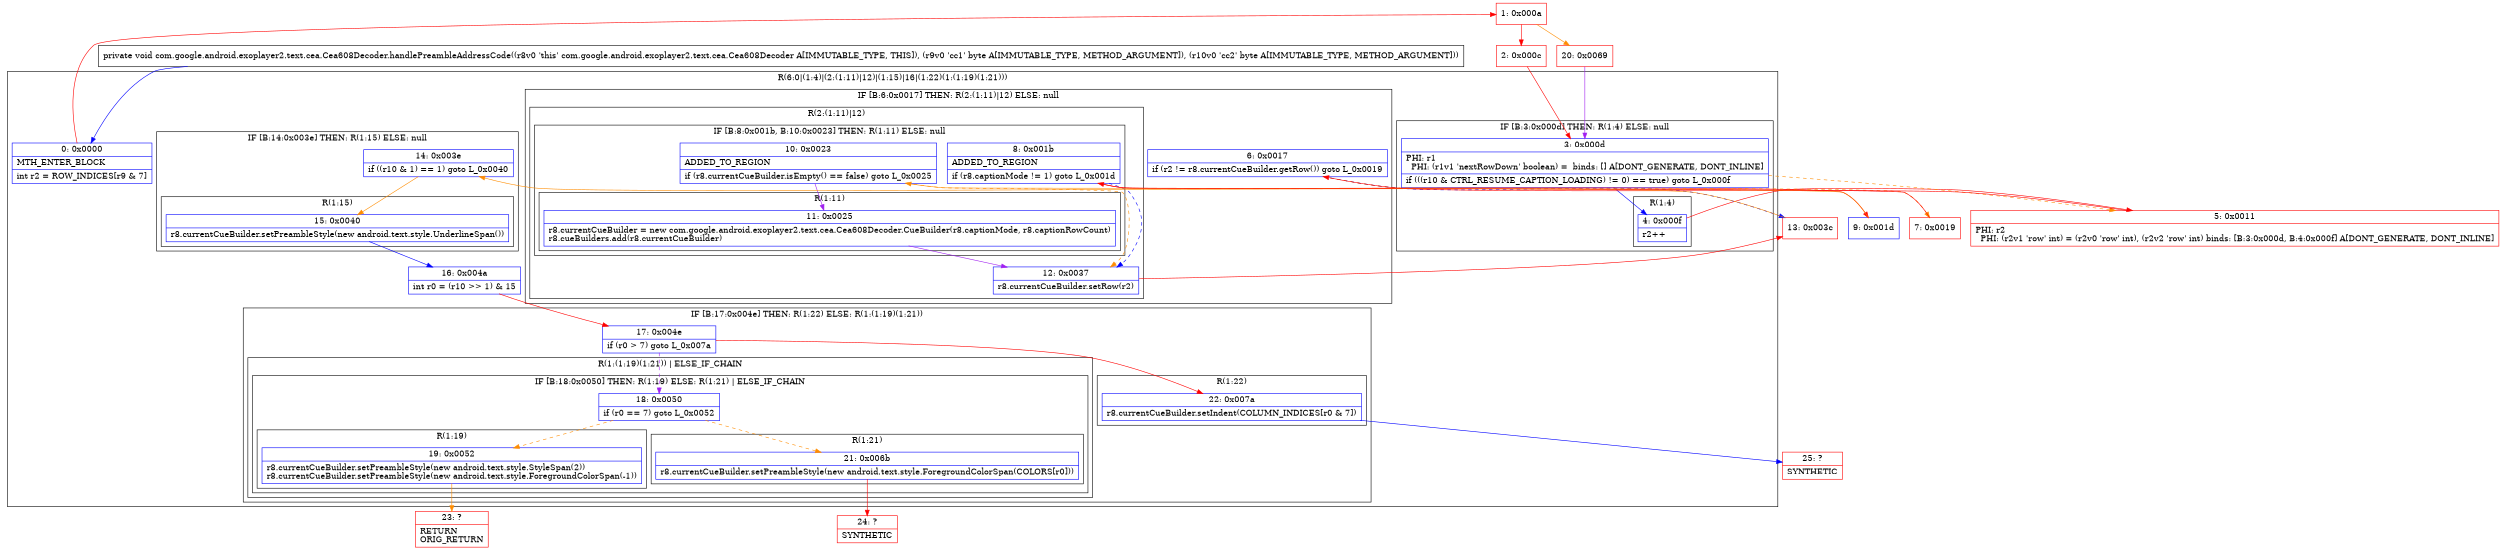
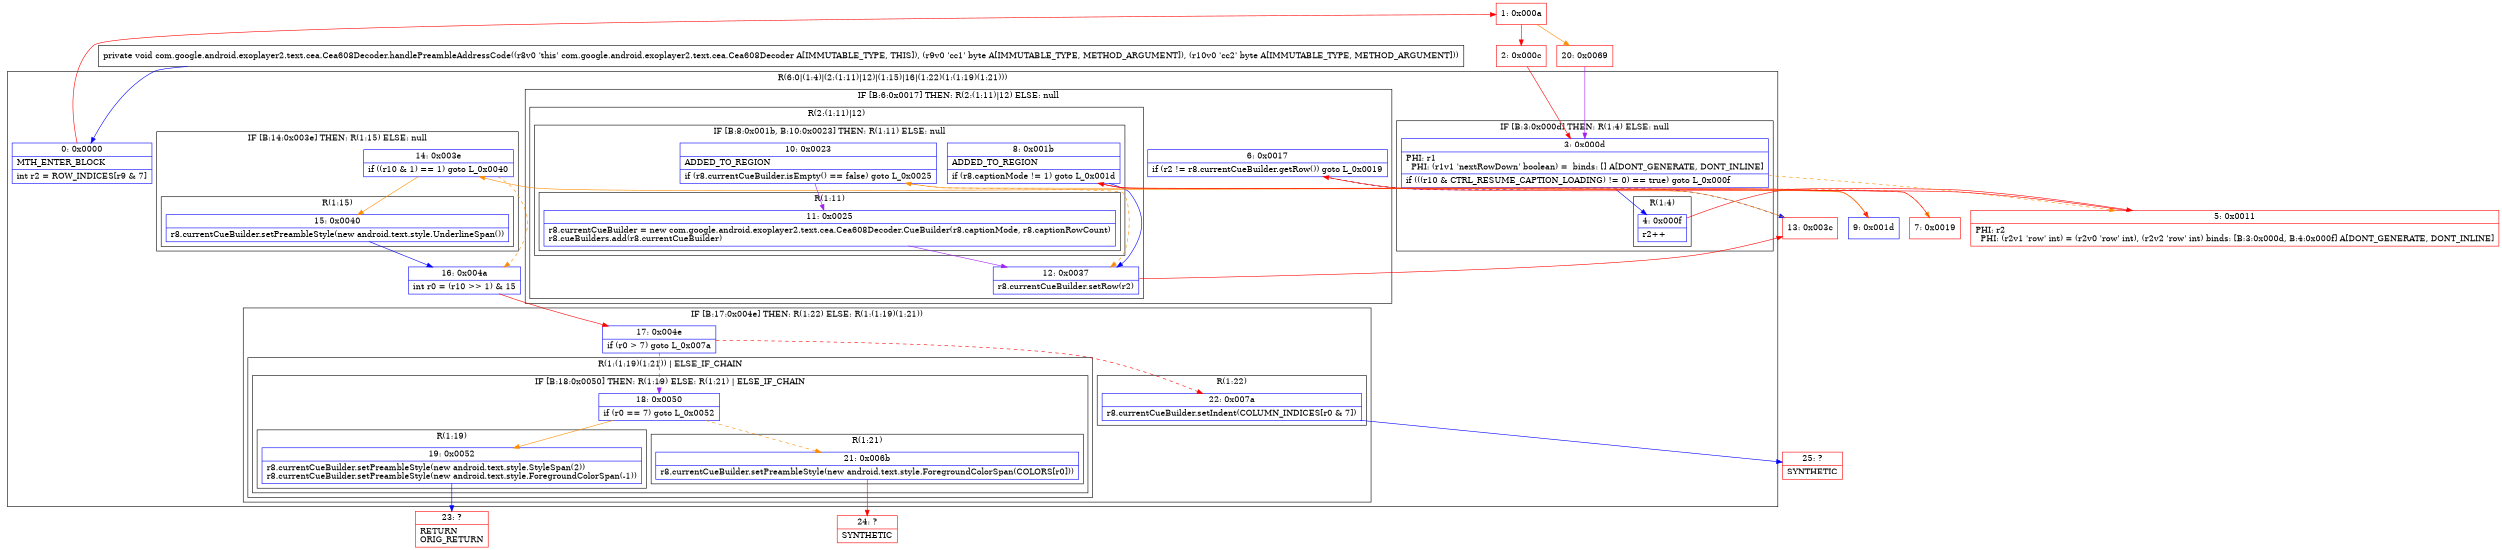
edge "8: 0x001b" -> "12: 0x0037": style dashed -> solid
edge "14: 0x003e" -> "16: 0x004a": added
edge "17: 0x004e" -> "22: 0x007a": style solid -> dashed
edge "18: 0x0050" -> "19: 0x0052": style dashed -> solid
edge "19: 0x0052" -> "23: ?": color darkorange -> blue
